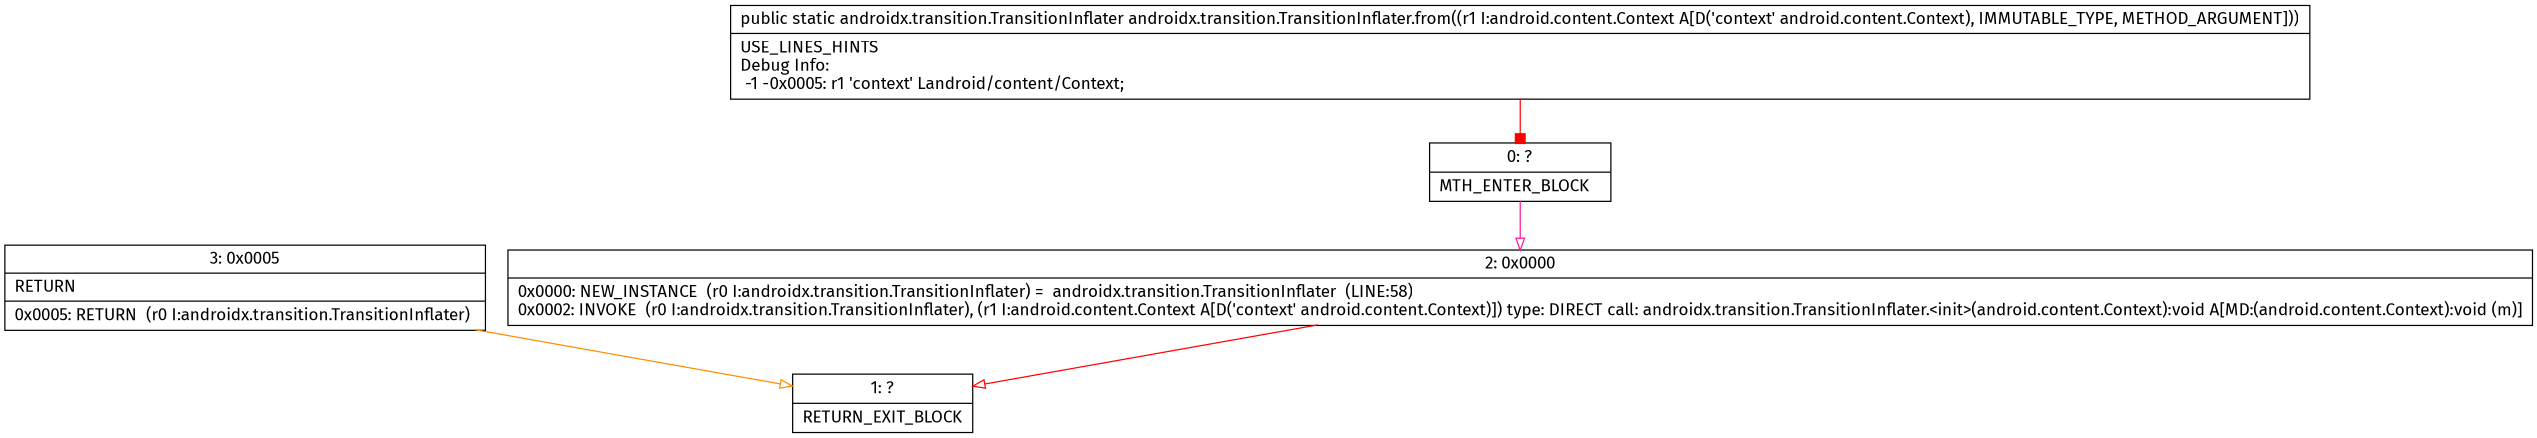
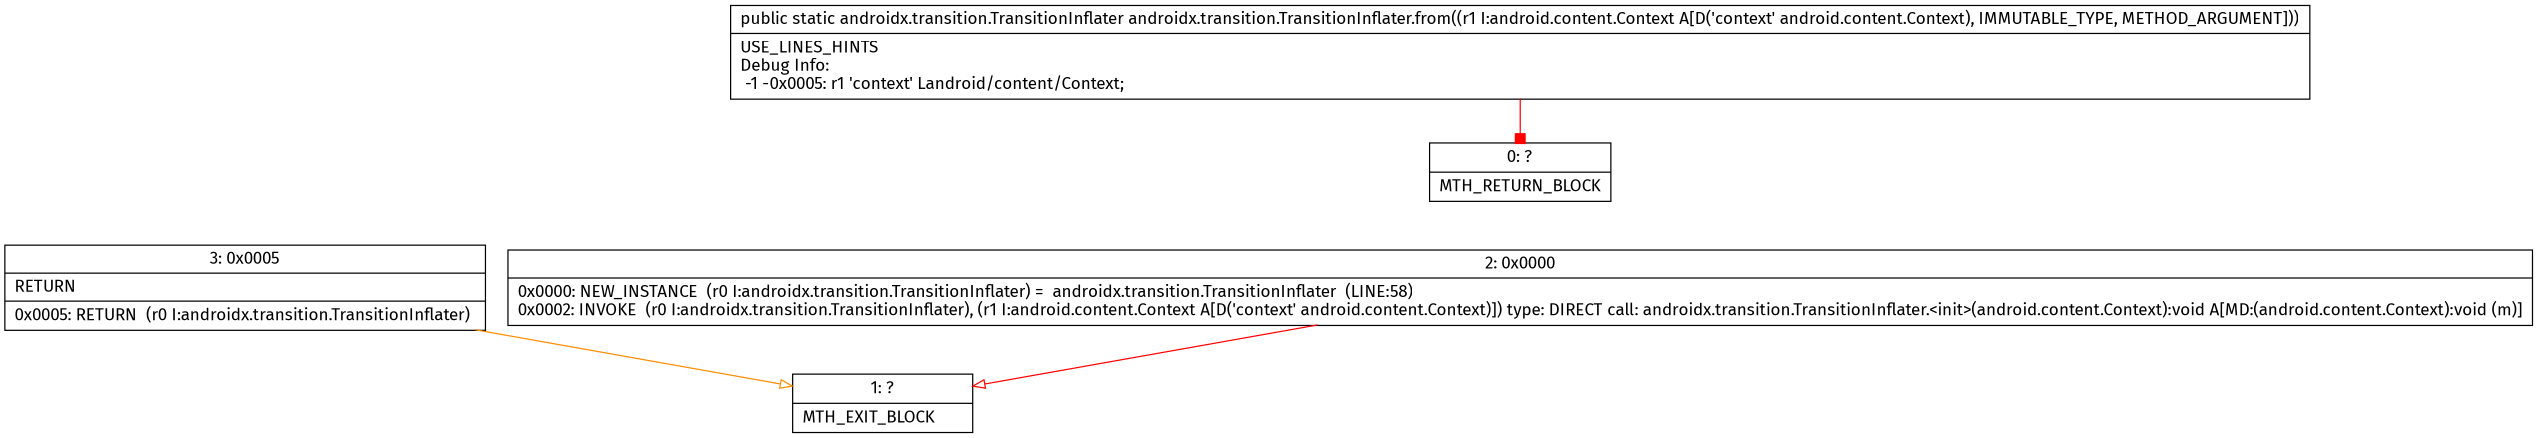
node "0: ?": text "MTH_ENTER_BLOCK" -> "MTH_RETURN_BLOCK"
edge "0: ?" -> "2: 0x0000": removed
node "1: ?": text "RETURN_EXIT_BLOCK" -> "MTH_EXIT_BLOCK"
